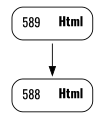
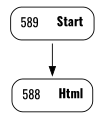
node "589": text "Html" -> "Start"
